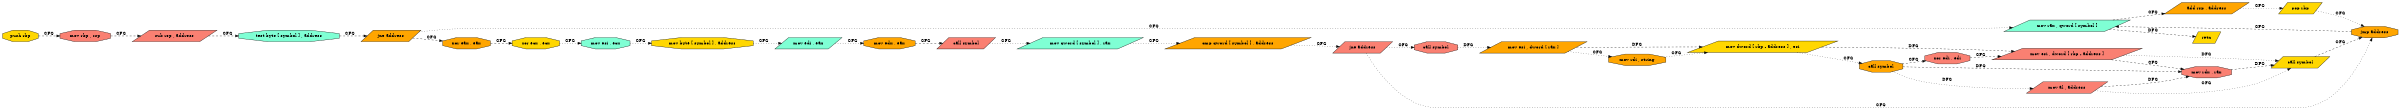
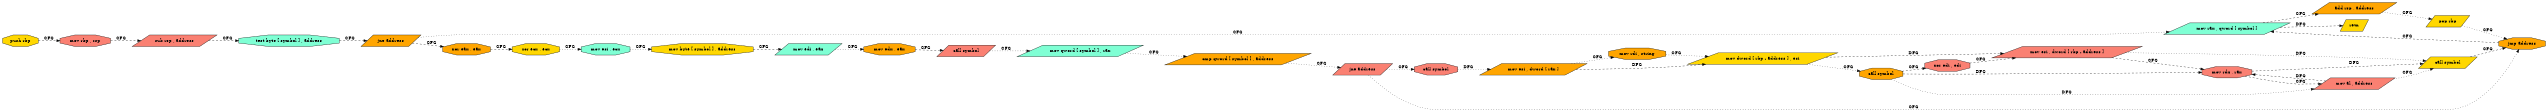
edge "mov byte [ symbol ] , address" -> "mov edi , eax": style dotted -> dashed
edge "mov rdx , rax" -> "mov al , address": added, label "CFG"
